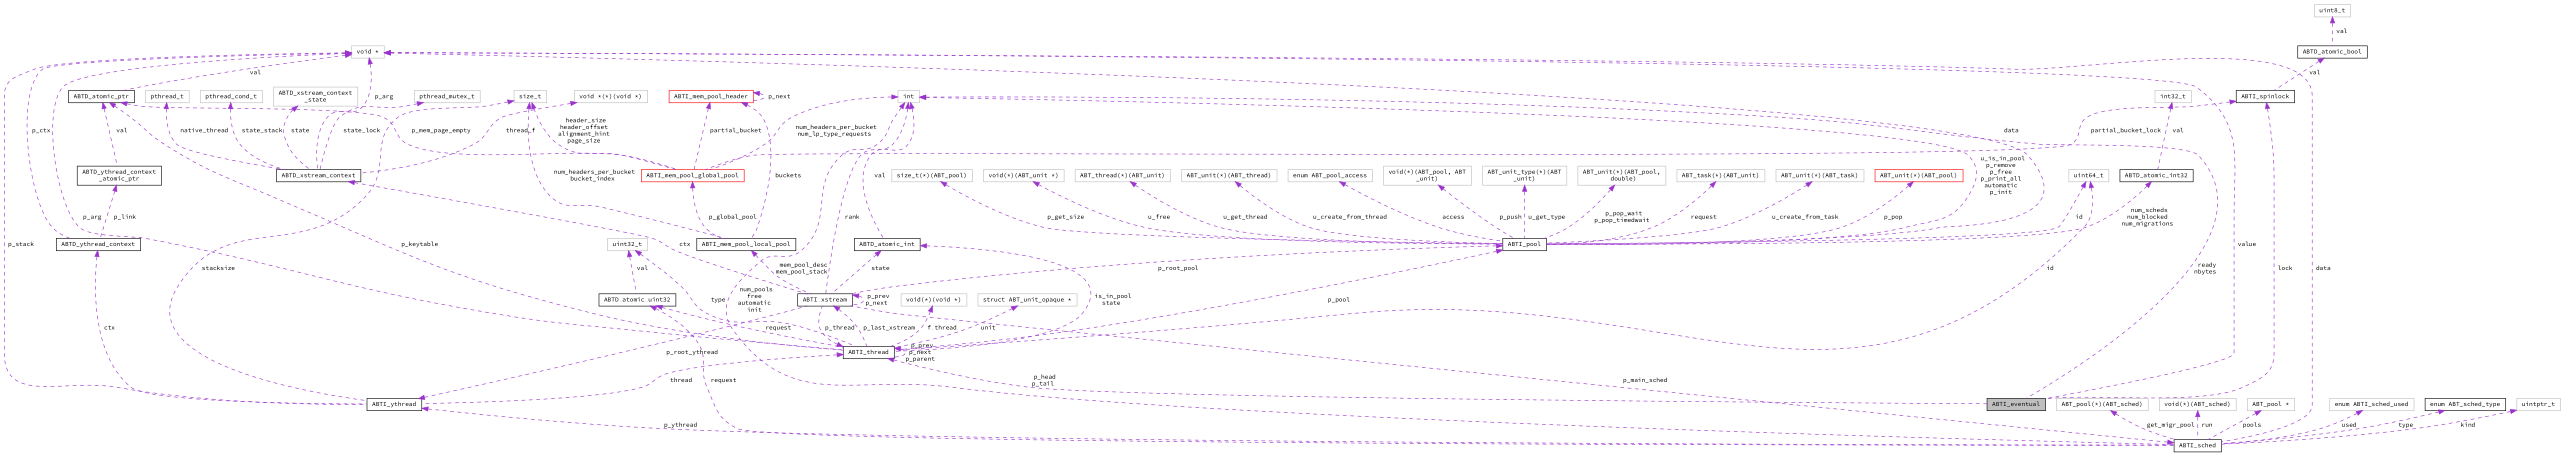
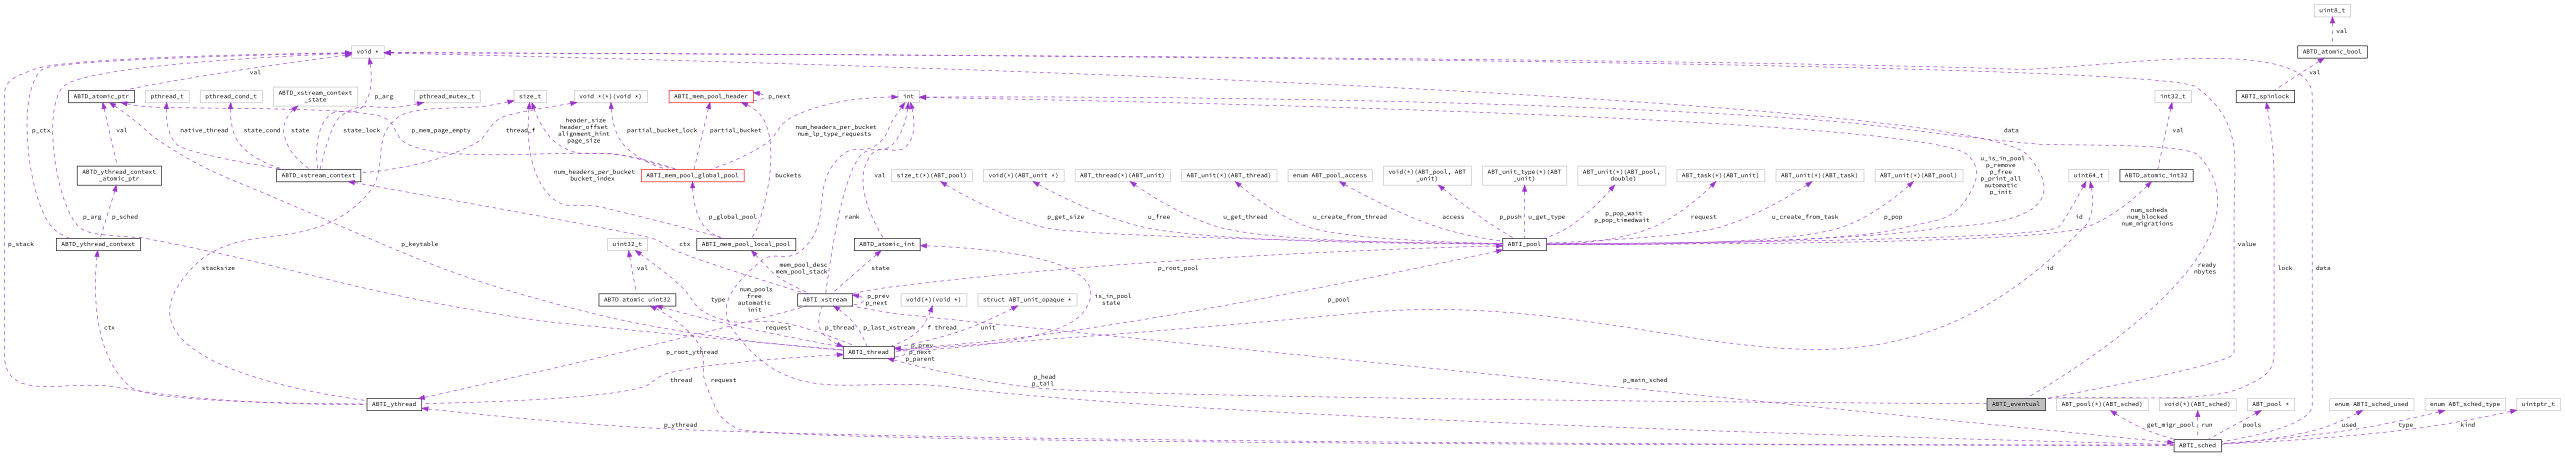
edge "ABTD_xstream_context" -> "pthread_cond_t": label " state_stack" -> " state_cond"
edge "ABTI_mem_pool_global_pool" -> "ABTI_spinlock": now "ABTI_mem_pool_global_pool" -> "void *(*)(void *)"
node "ABT_unit(*)(ABT_pool)": color red -> grey75
edge "ABTD_ythread_context" -> "ABTD_ythread_context _atomic_ptr": label " p_link" -> " p_sched"
node "enum ABT_sched_type": color black -> grey75
